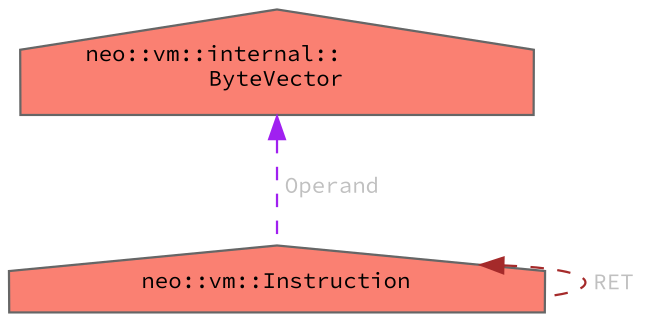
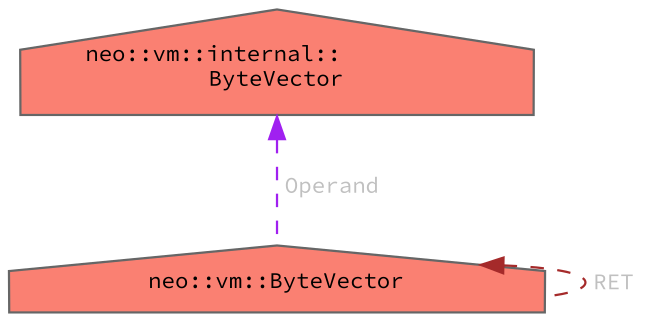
node "neo::vm::Instruction": label "neo::vm::Instruction" -> "neo::vm::ByteVector"
